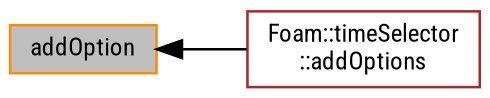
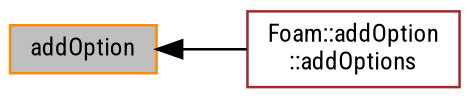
node "Foam::timeSelector ::addOptions": label "Foam::timeSelector ::addOptions" -> "Foam::addOption ::addOptions"
